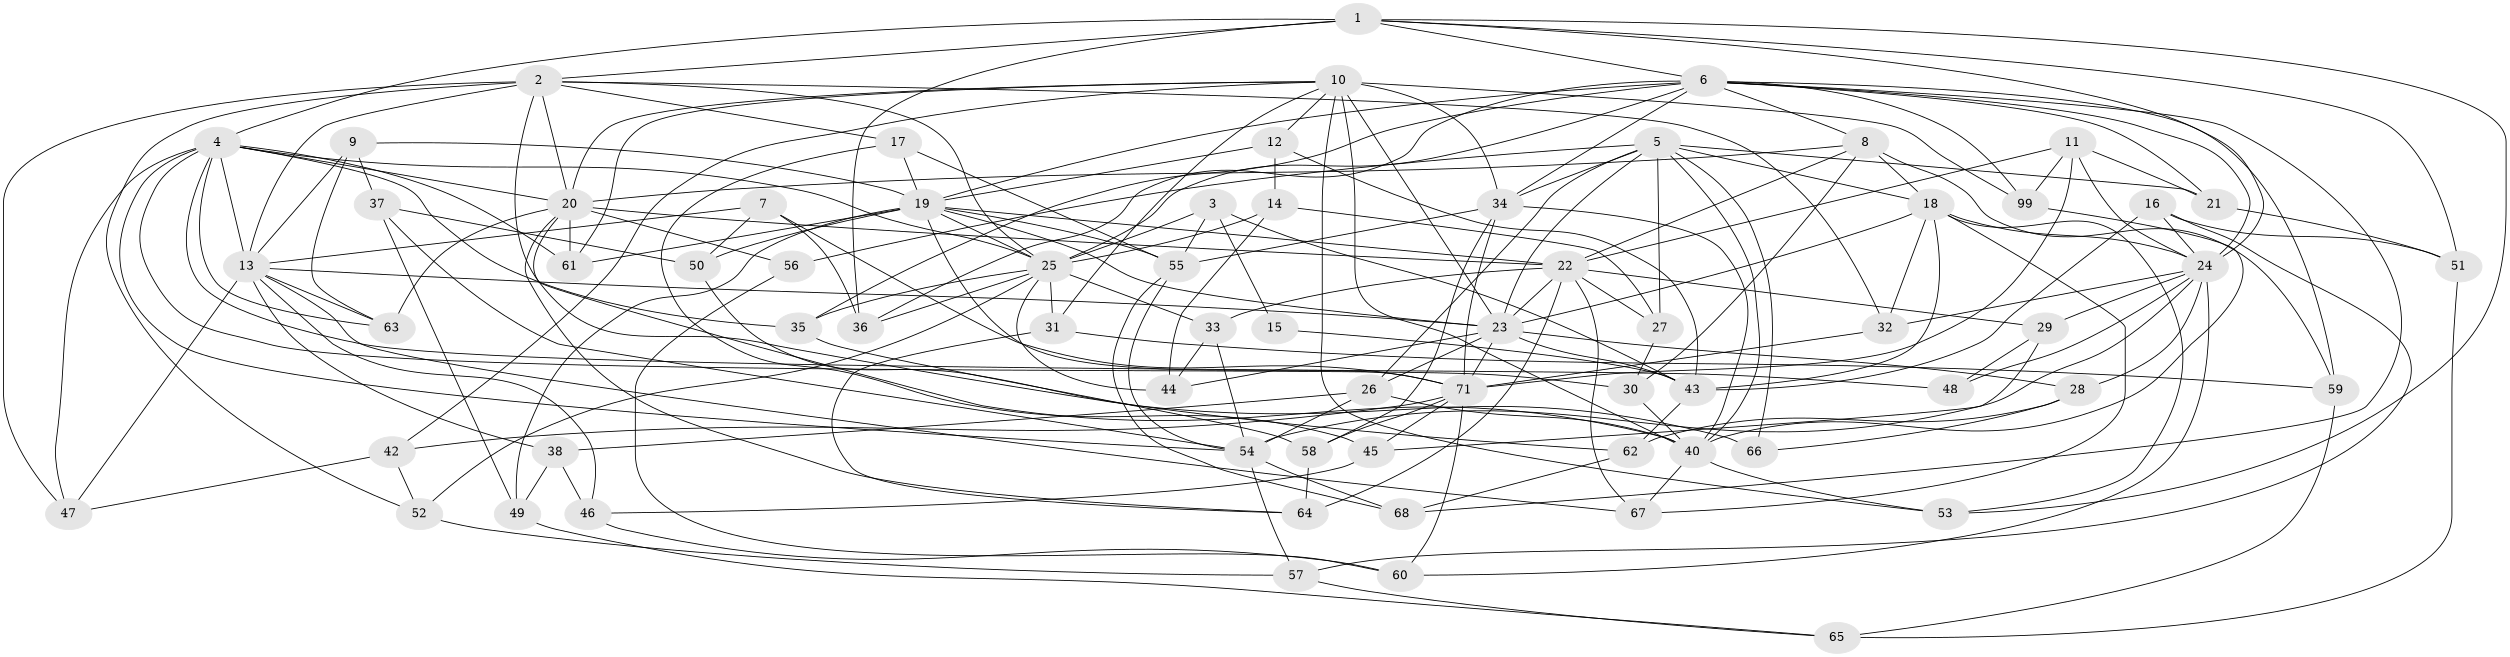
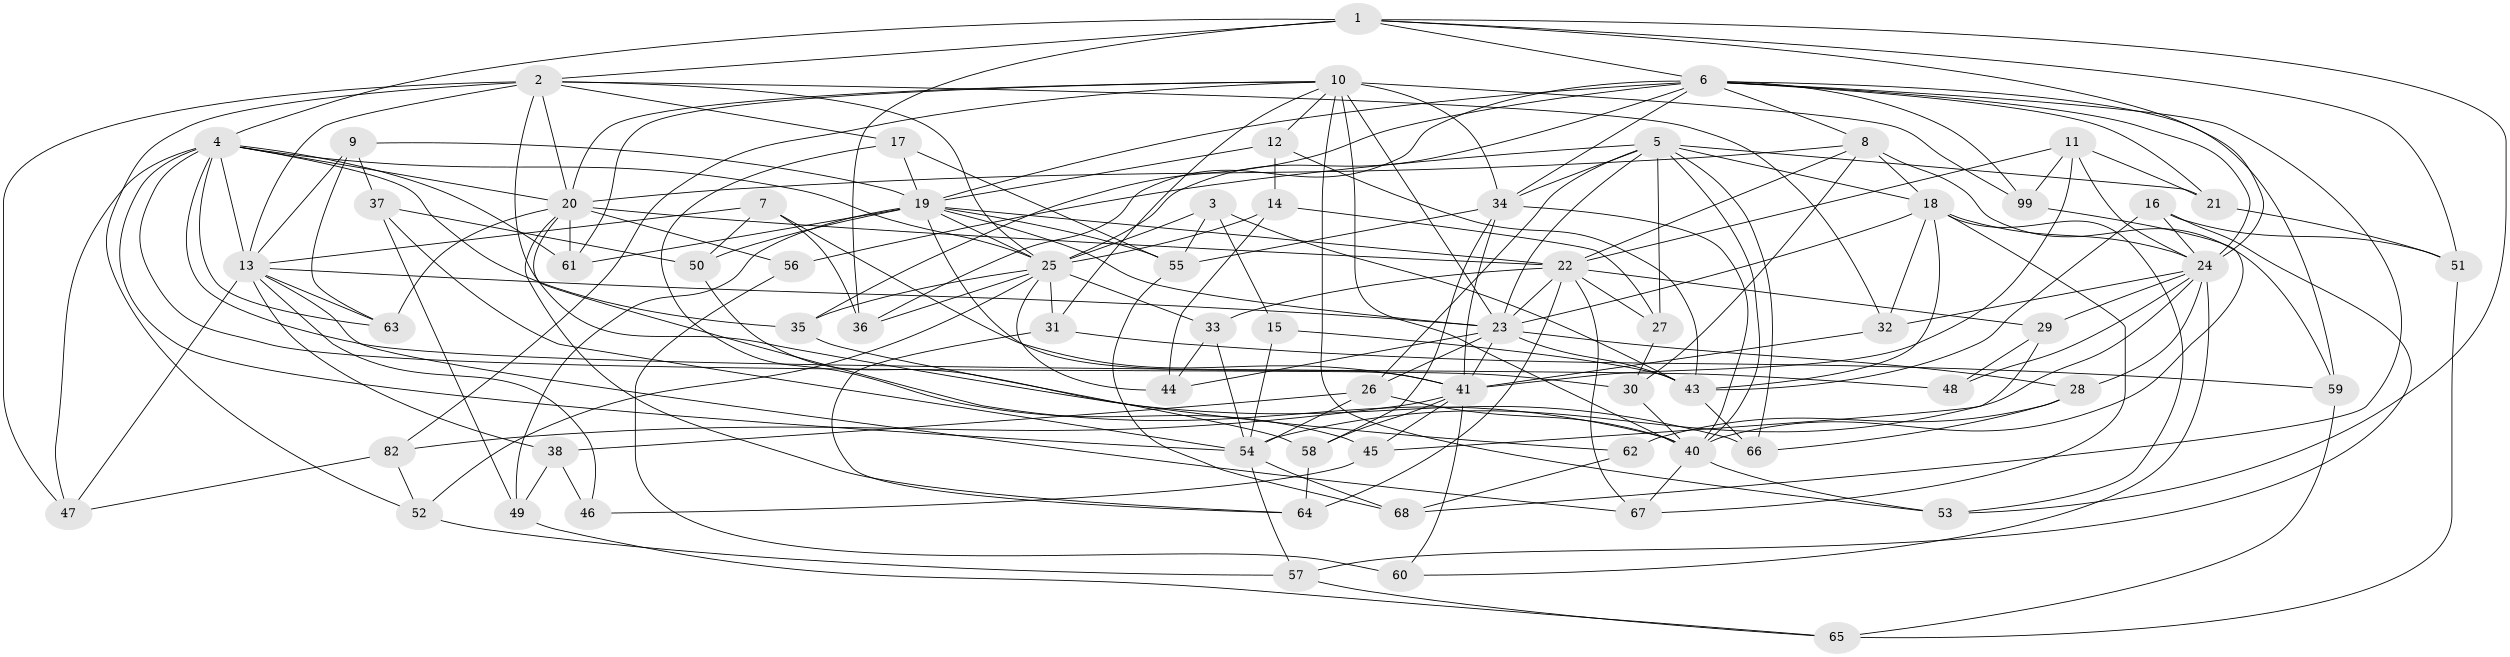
edge "55" -- "54": now "15" -- "54"
node "71": label "71" -> "41"
edge "43" -- "62": now "43" -- "66"
node "42": label "42" -> "82"
edge "46" -- "60": removed
